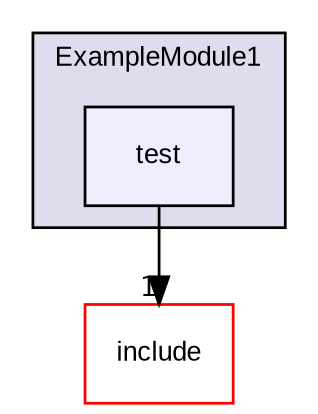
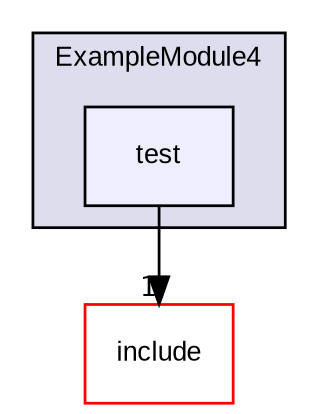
cluster "ExampleModule1": label "ExampleModule1" -> "ExampleModule4"
